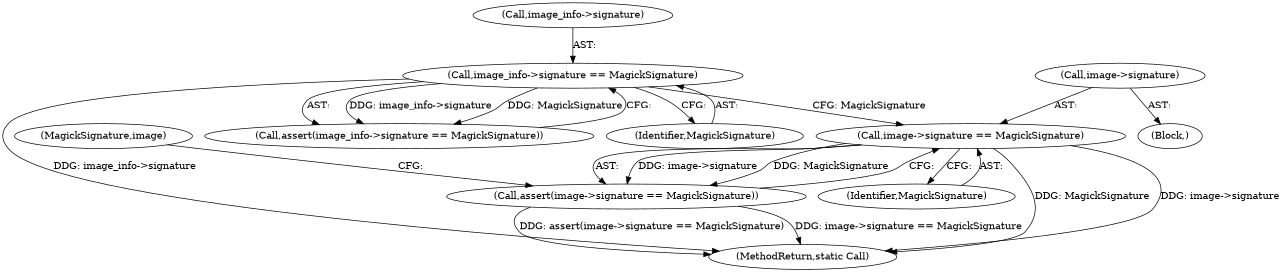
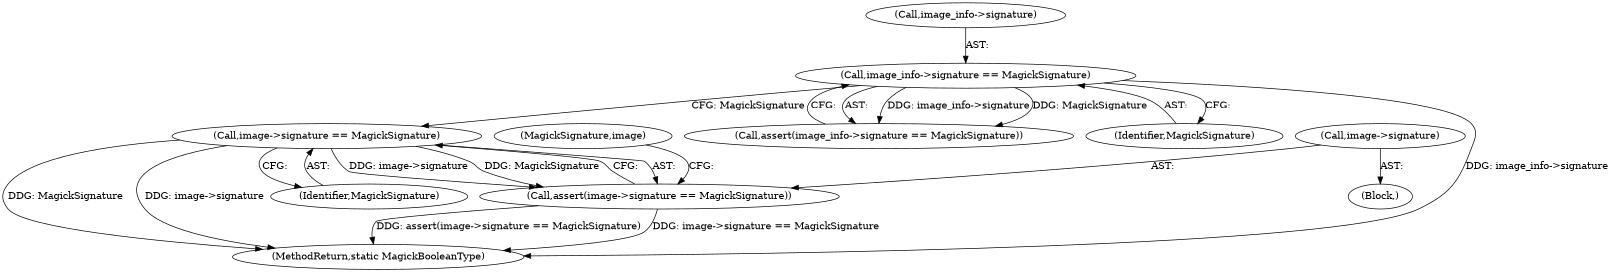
edge "(Call,image->signature)" -> "(Call,image->signature == MagickSignature)": now "(Call,image->signature)" -> "(Call,assert(image->signature == MagickSignature))"
node "(MethodReturn,static Call)": label "(MethodReturn,static Call)" -> "(MethodReturn,static MagickBooleanType)"
